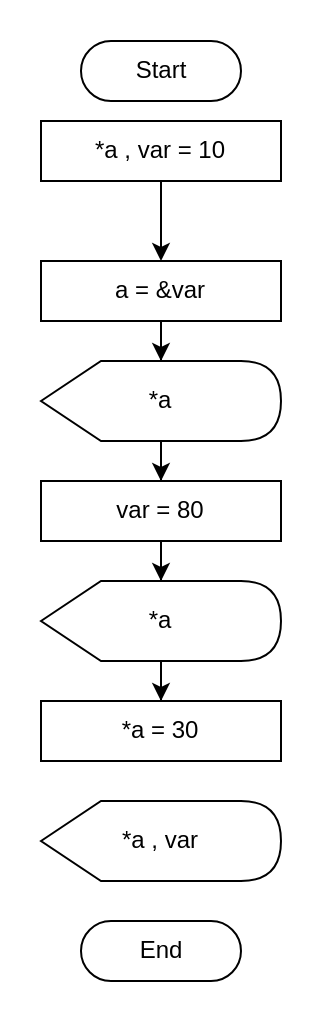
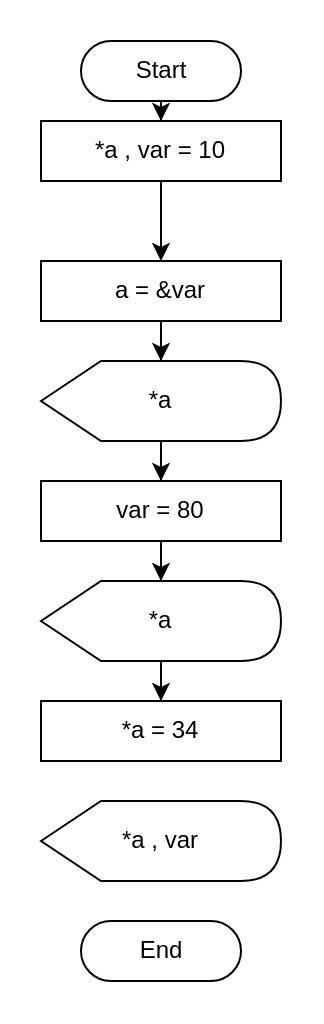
edge "Start" -> "*a , var = 10": added
node "*a = 30": label "*a = 30" -> "*a = 34"
